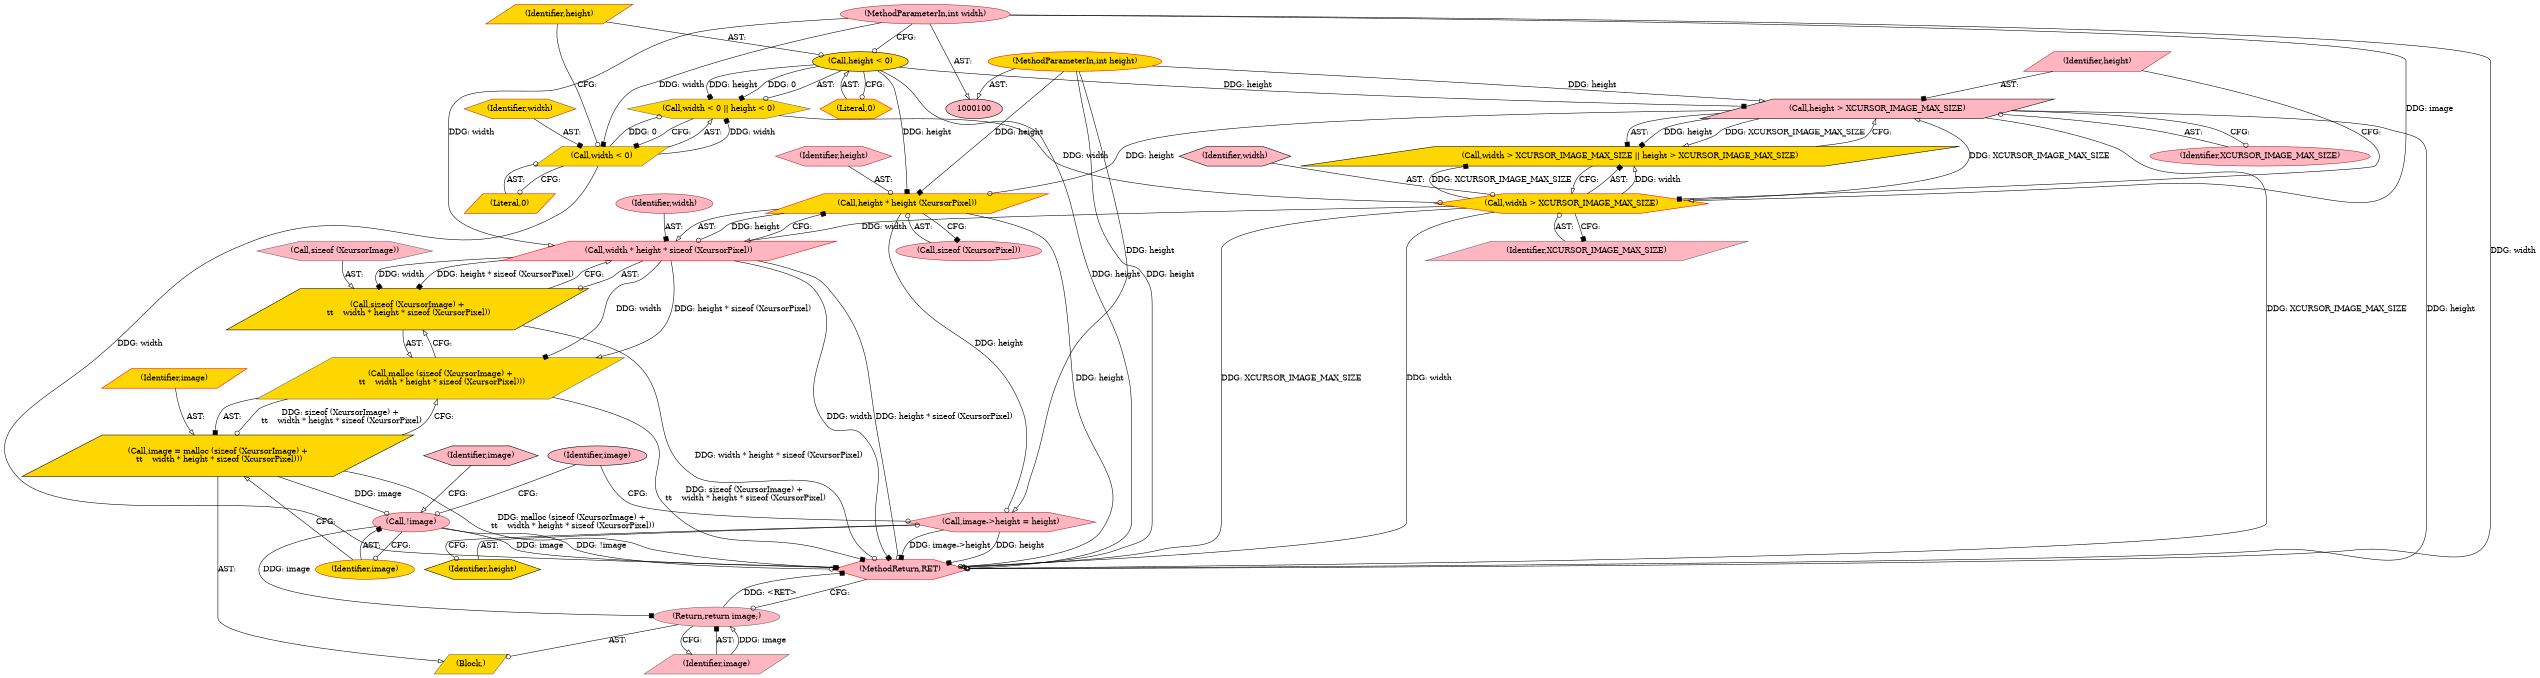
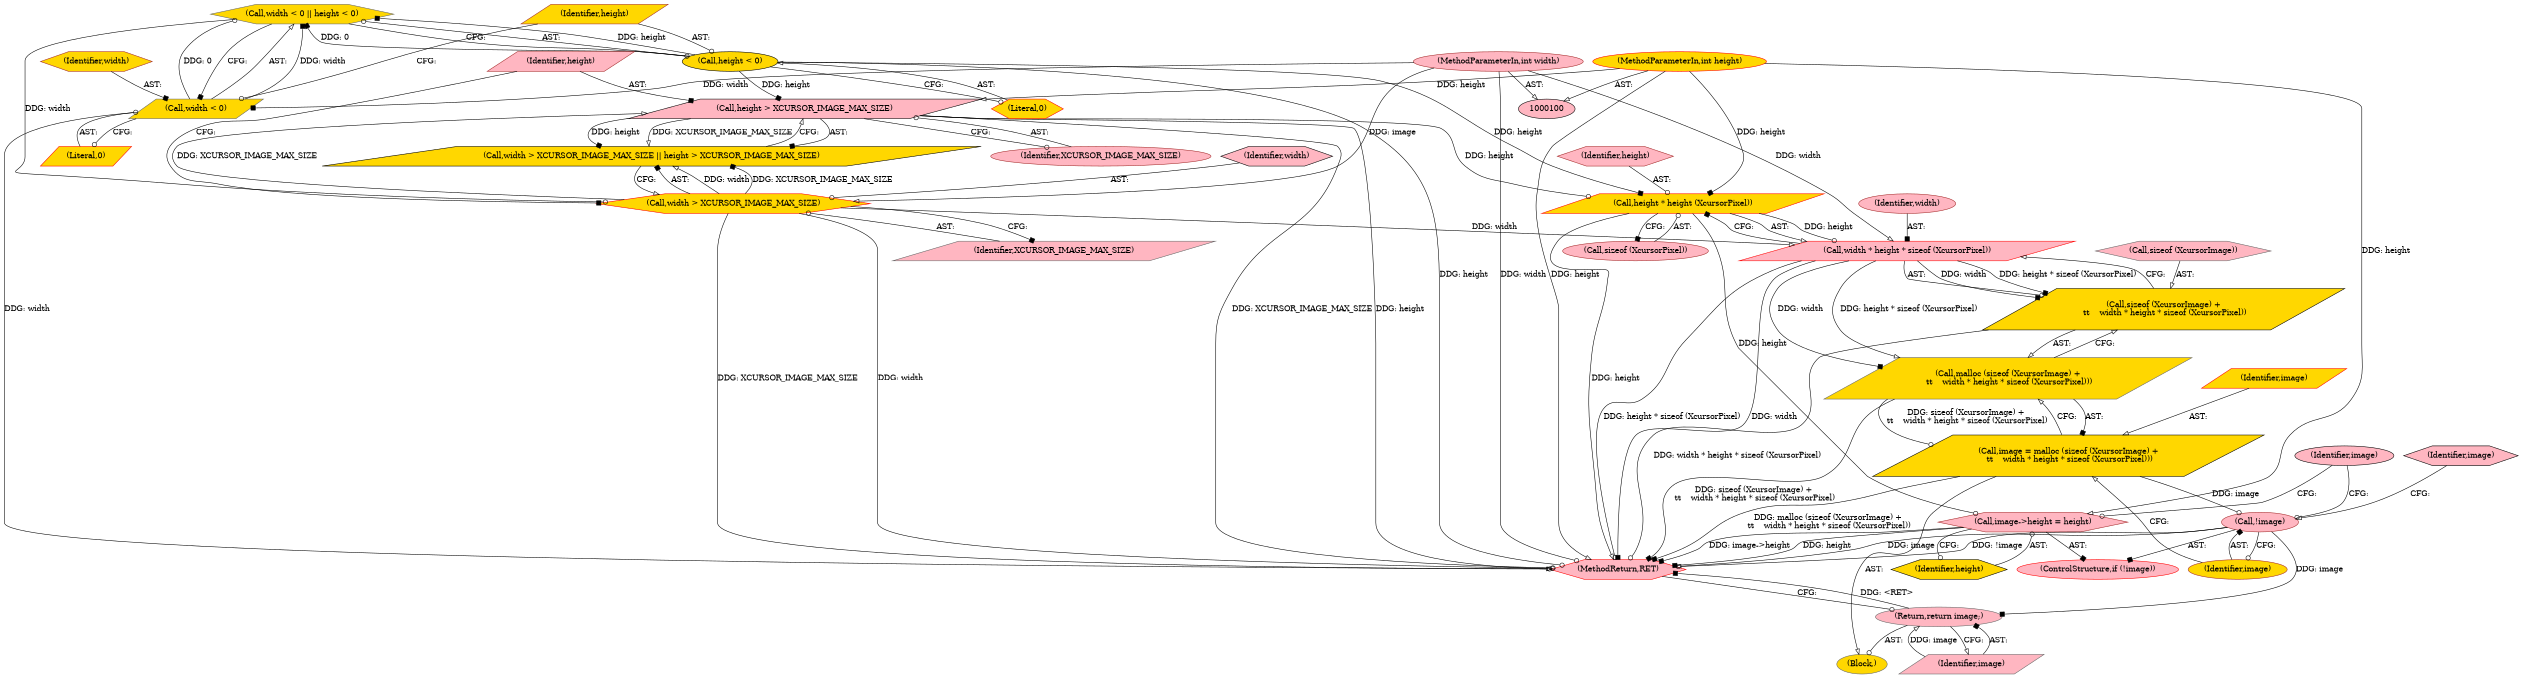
edge "(MethodParameterIn,int width)" -> "(Call,height < 0)": now "(Call,width < 0 || height < 0)" -> "(Call,height < 0)"
node "(ControlStructure,if (!image))": added
node "(Block,)": shape parallelogram -> ellipse
